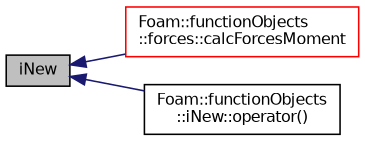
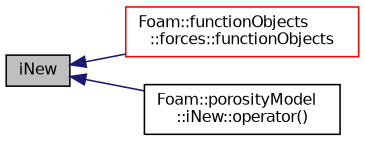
node "Foam::functionObjects ::forces::calcForcesMoment": label "Foam::functionObjects ::forces::calcForcesMoment" -> "Foam::functionObjects ::forces::functionObjects"
node "Foam::functionObjects ::iNew::operator()": label "Foam::functionObjects ::iNew::operator()" -> "Foam::porosityModel ::iNew::operator()"
